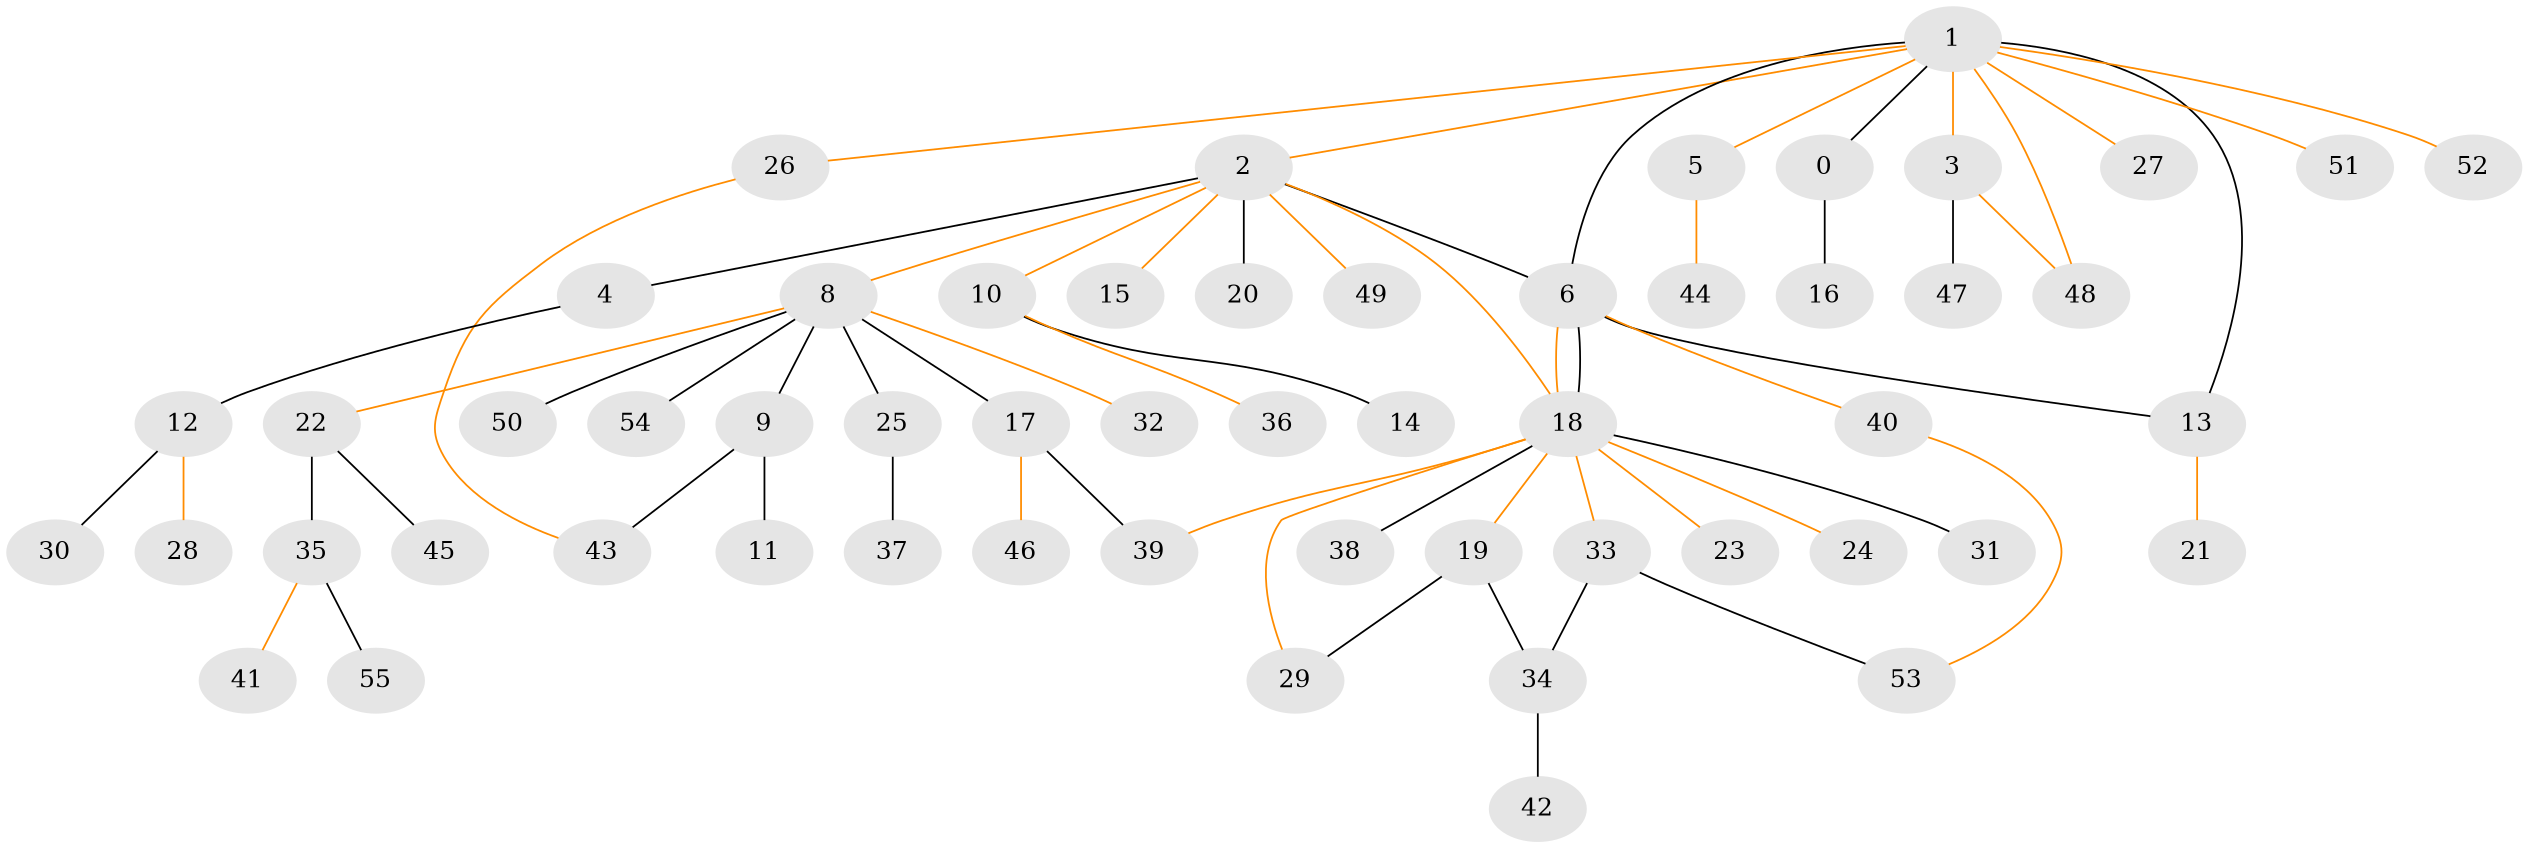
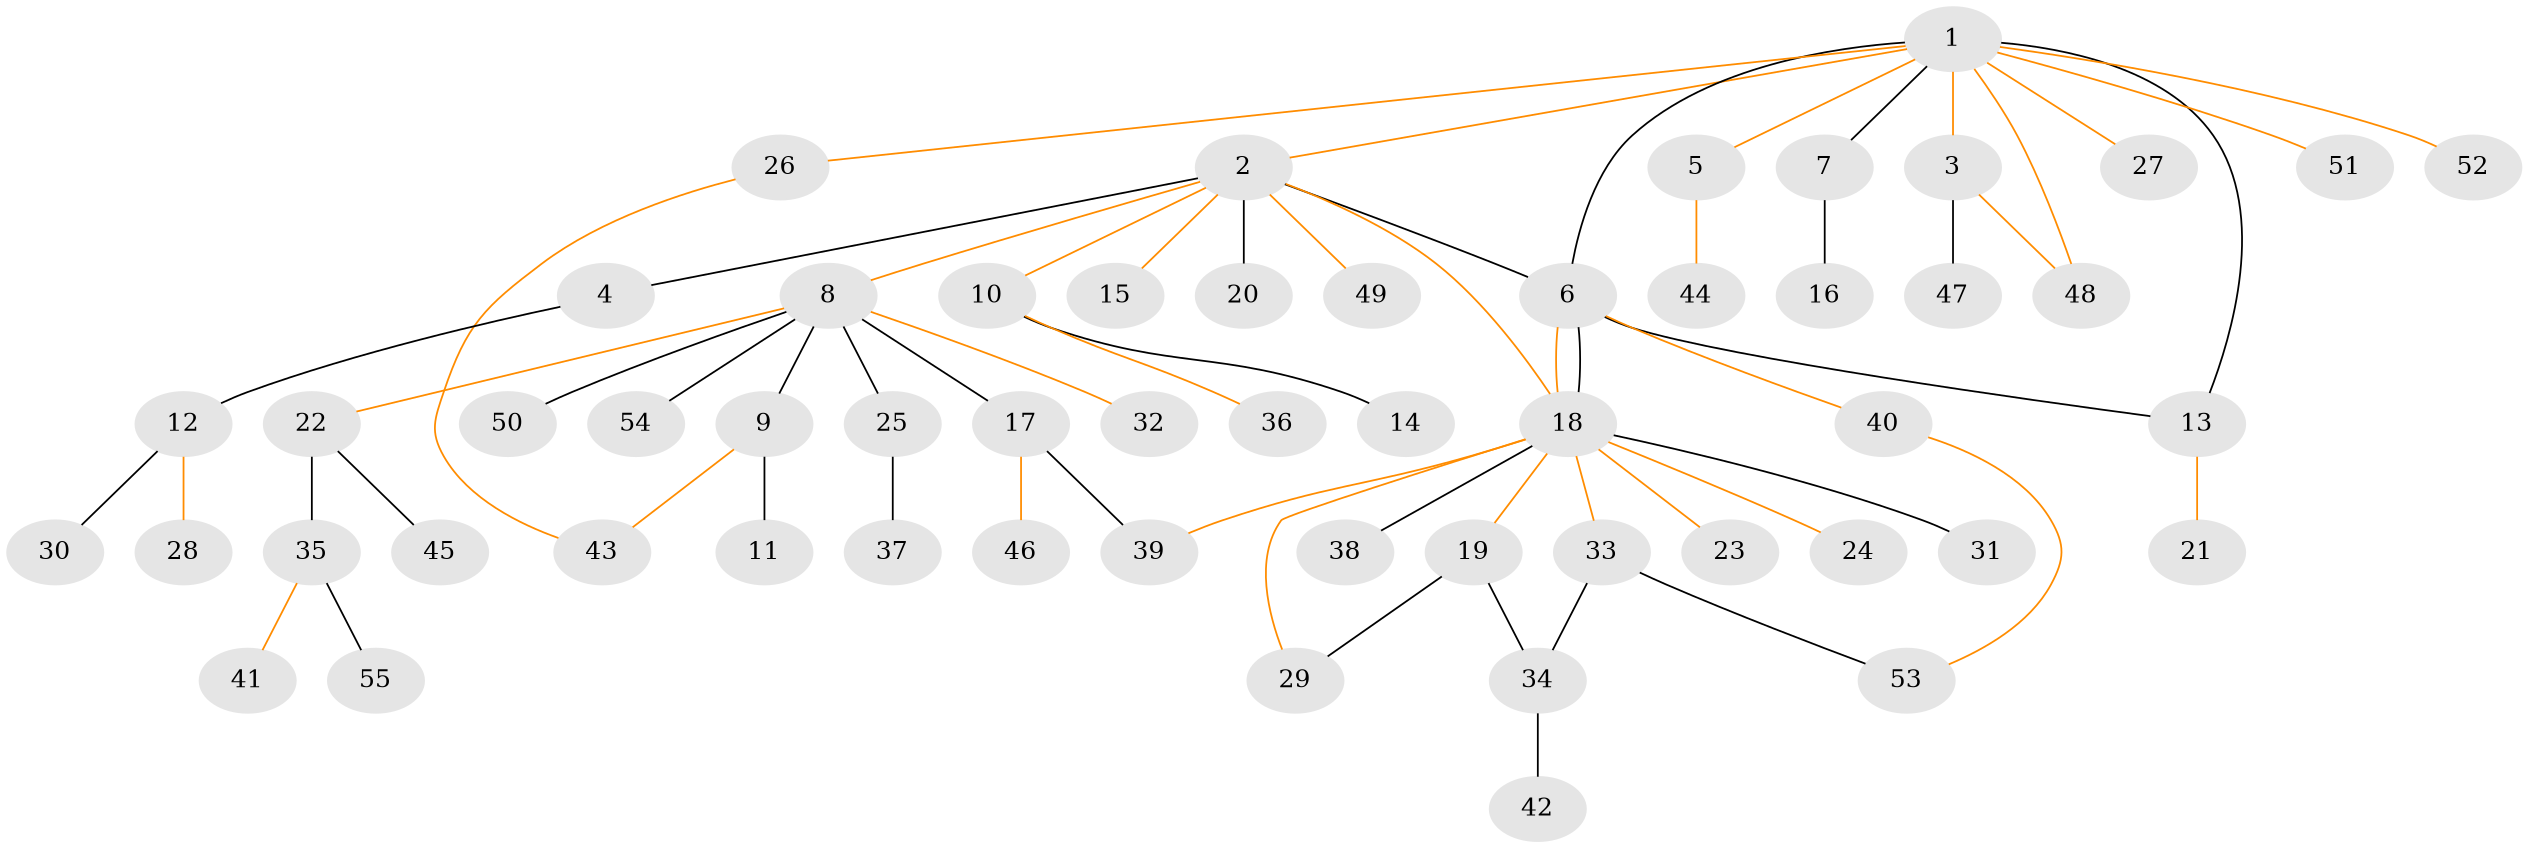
node "0": label "0" -> "7"
edge "9" -- "43": color black -> darkorange
